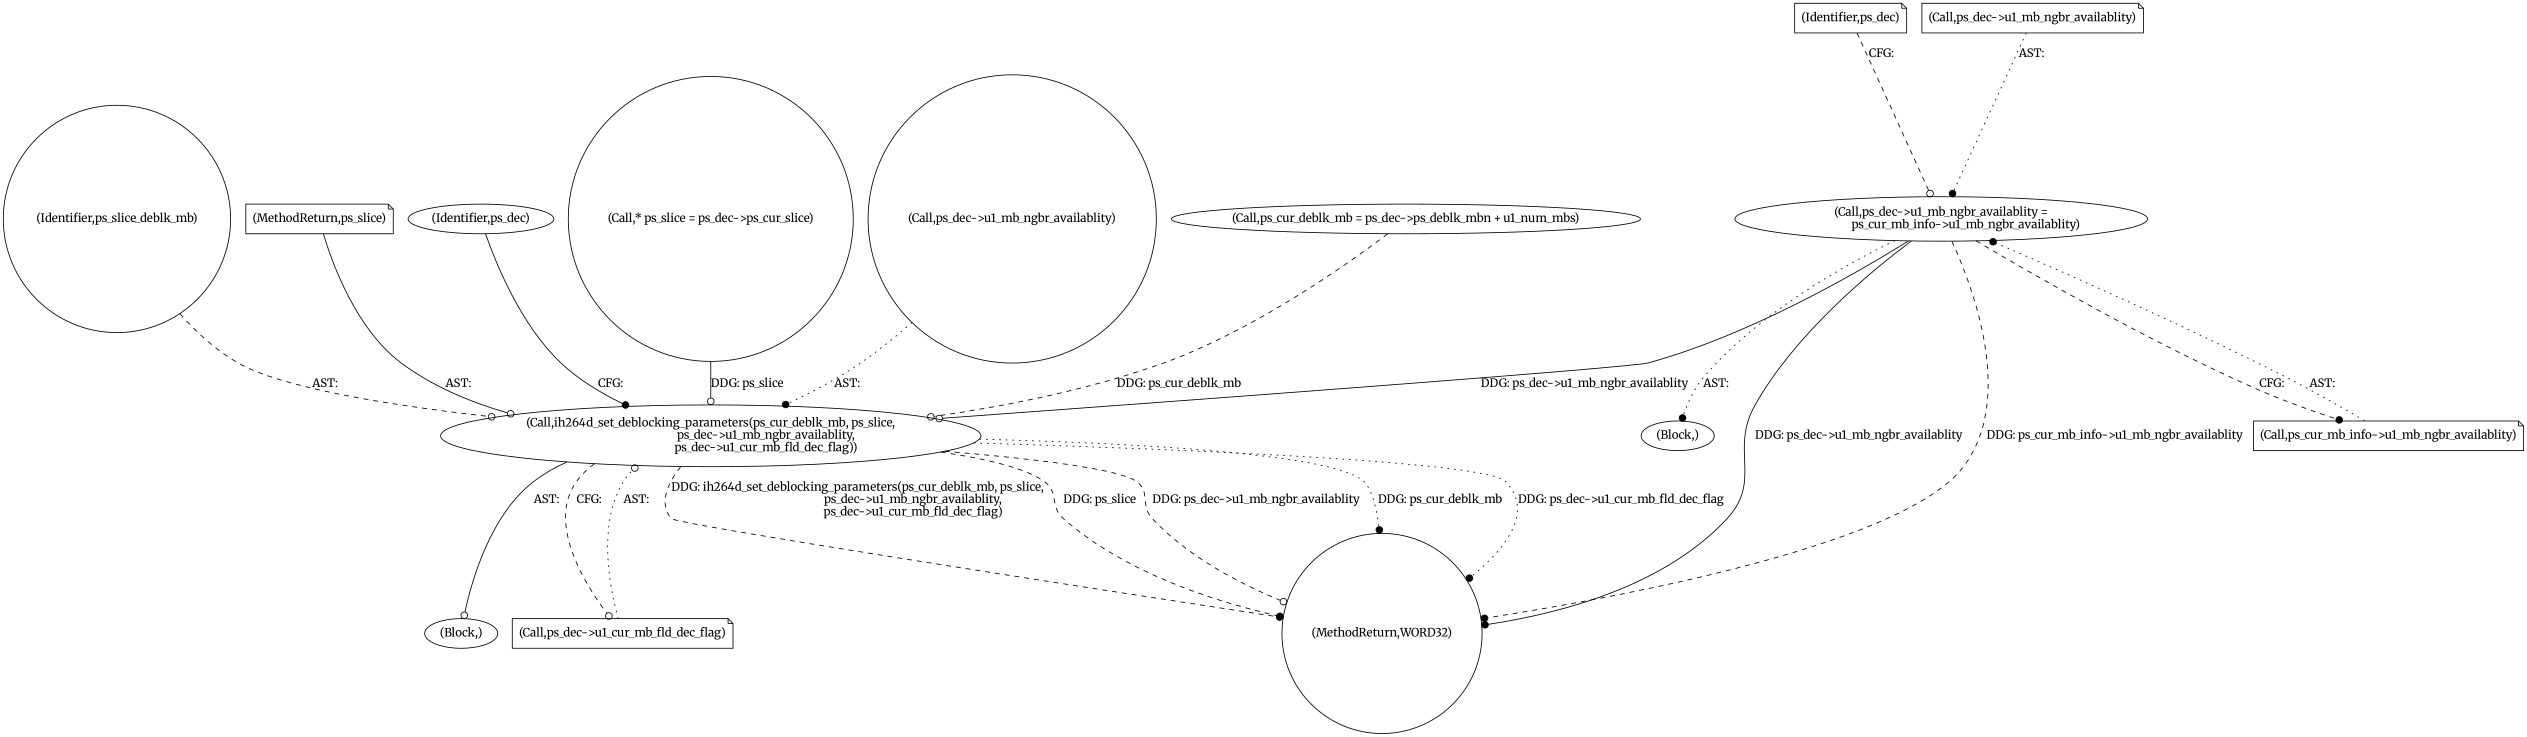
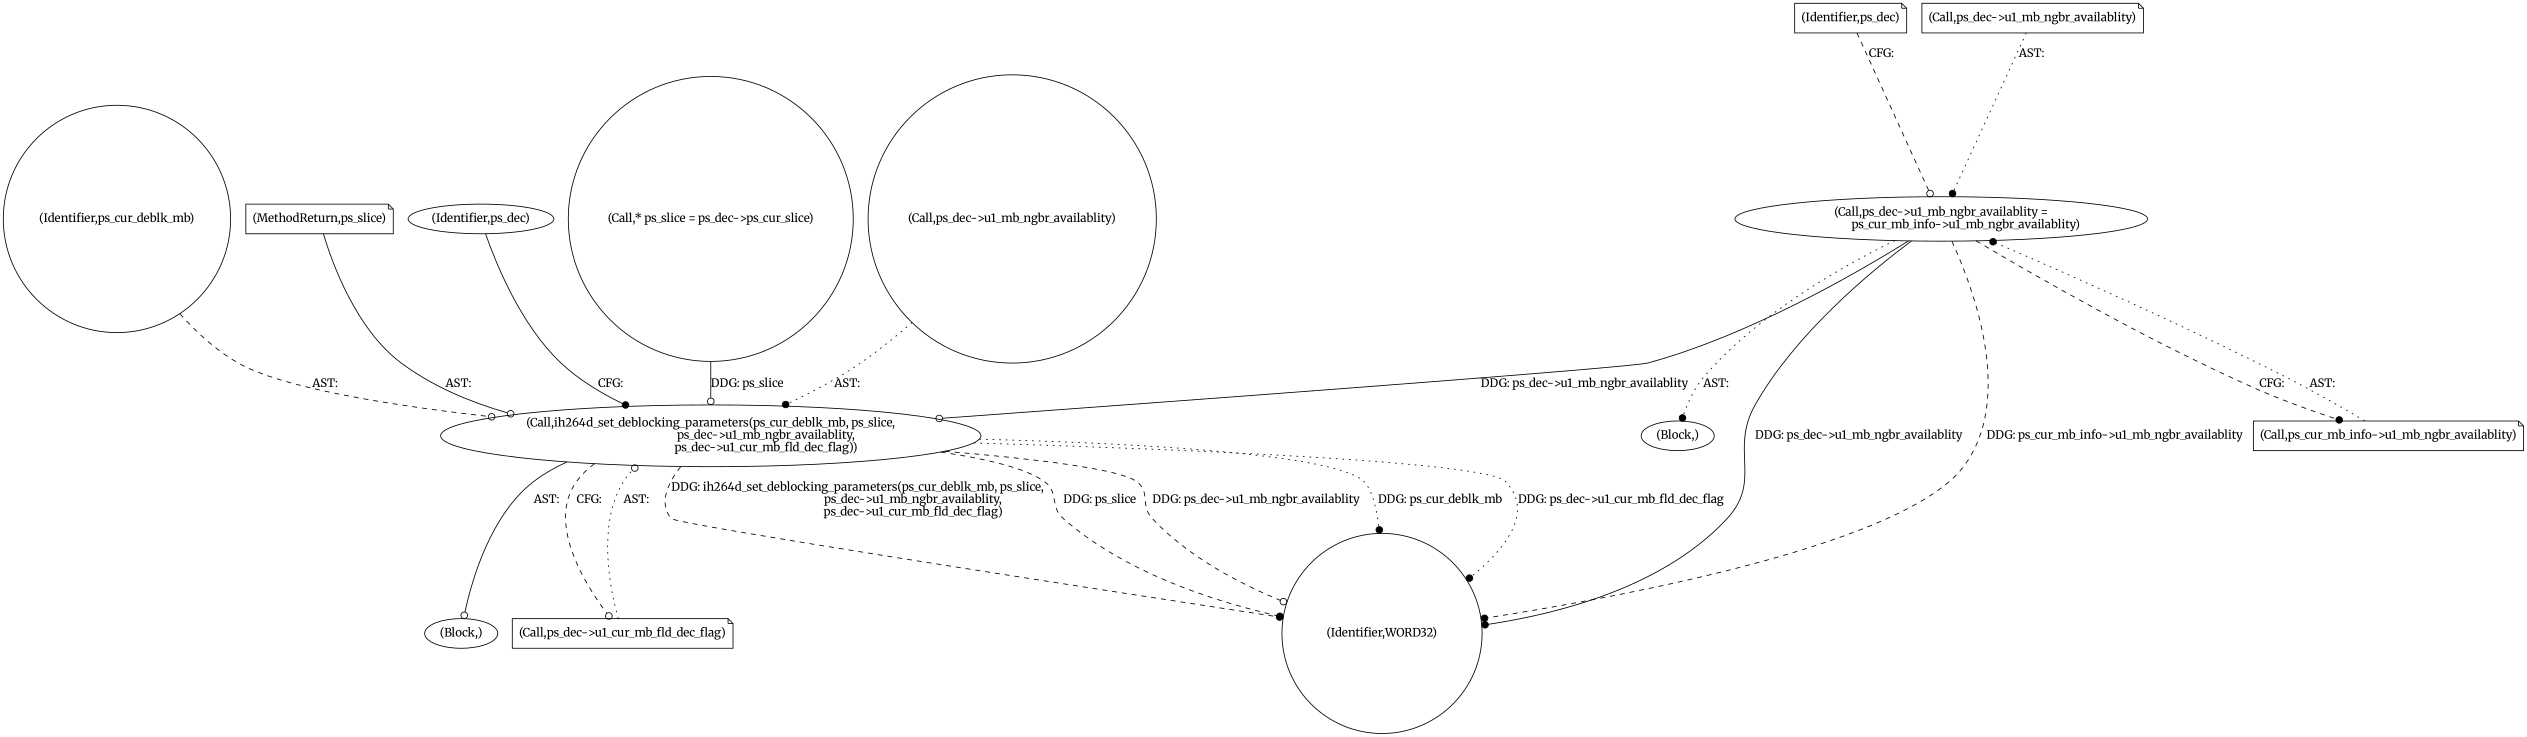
node "(Identifier,ps_slice_deblk_mb)": label "(Identifier,ps_slice_deblk_mb)" -> "(Identifier,ps_cur_deblk_mb)"
node "(Call,ps_cur_deblk_mb = ps_dec->ps_deblk_mbn + u1_num_mbs)": removed
node "(MethodReturn,WORD32)": label "(MethodReturn,WORD32)" -> "(Identifier,WORD32)"
